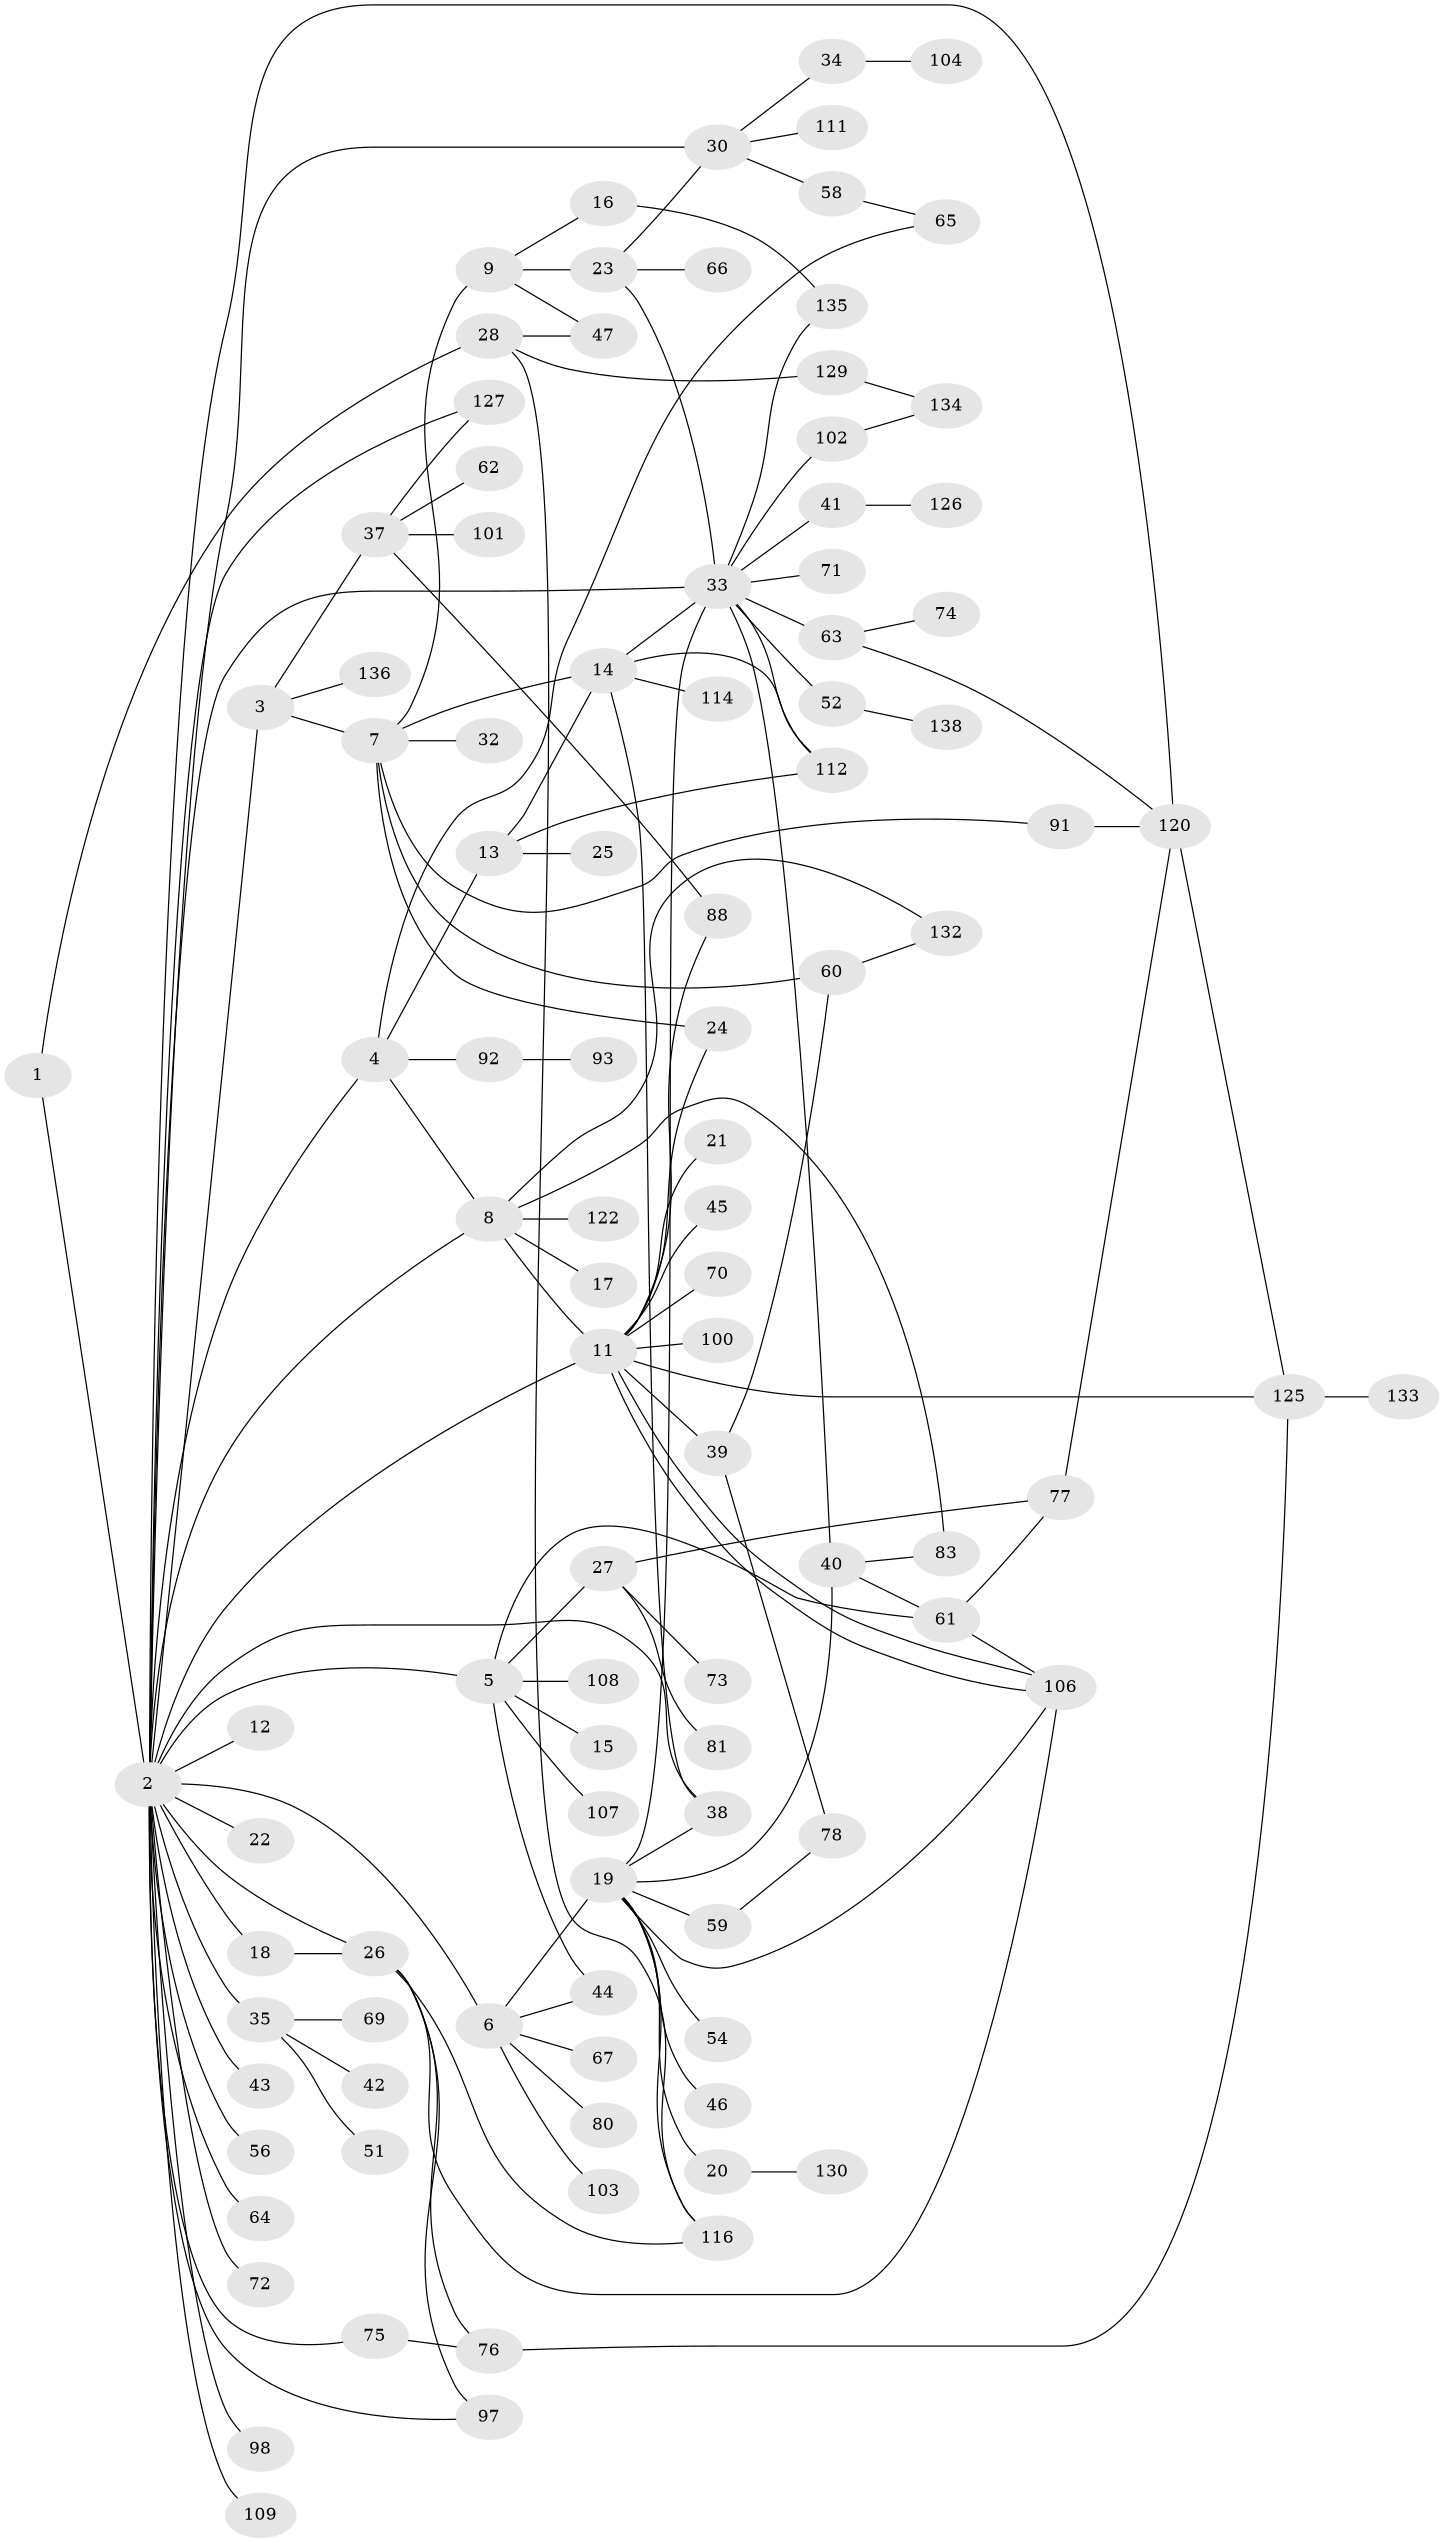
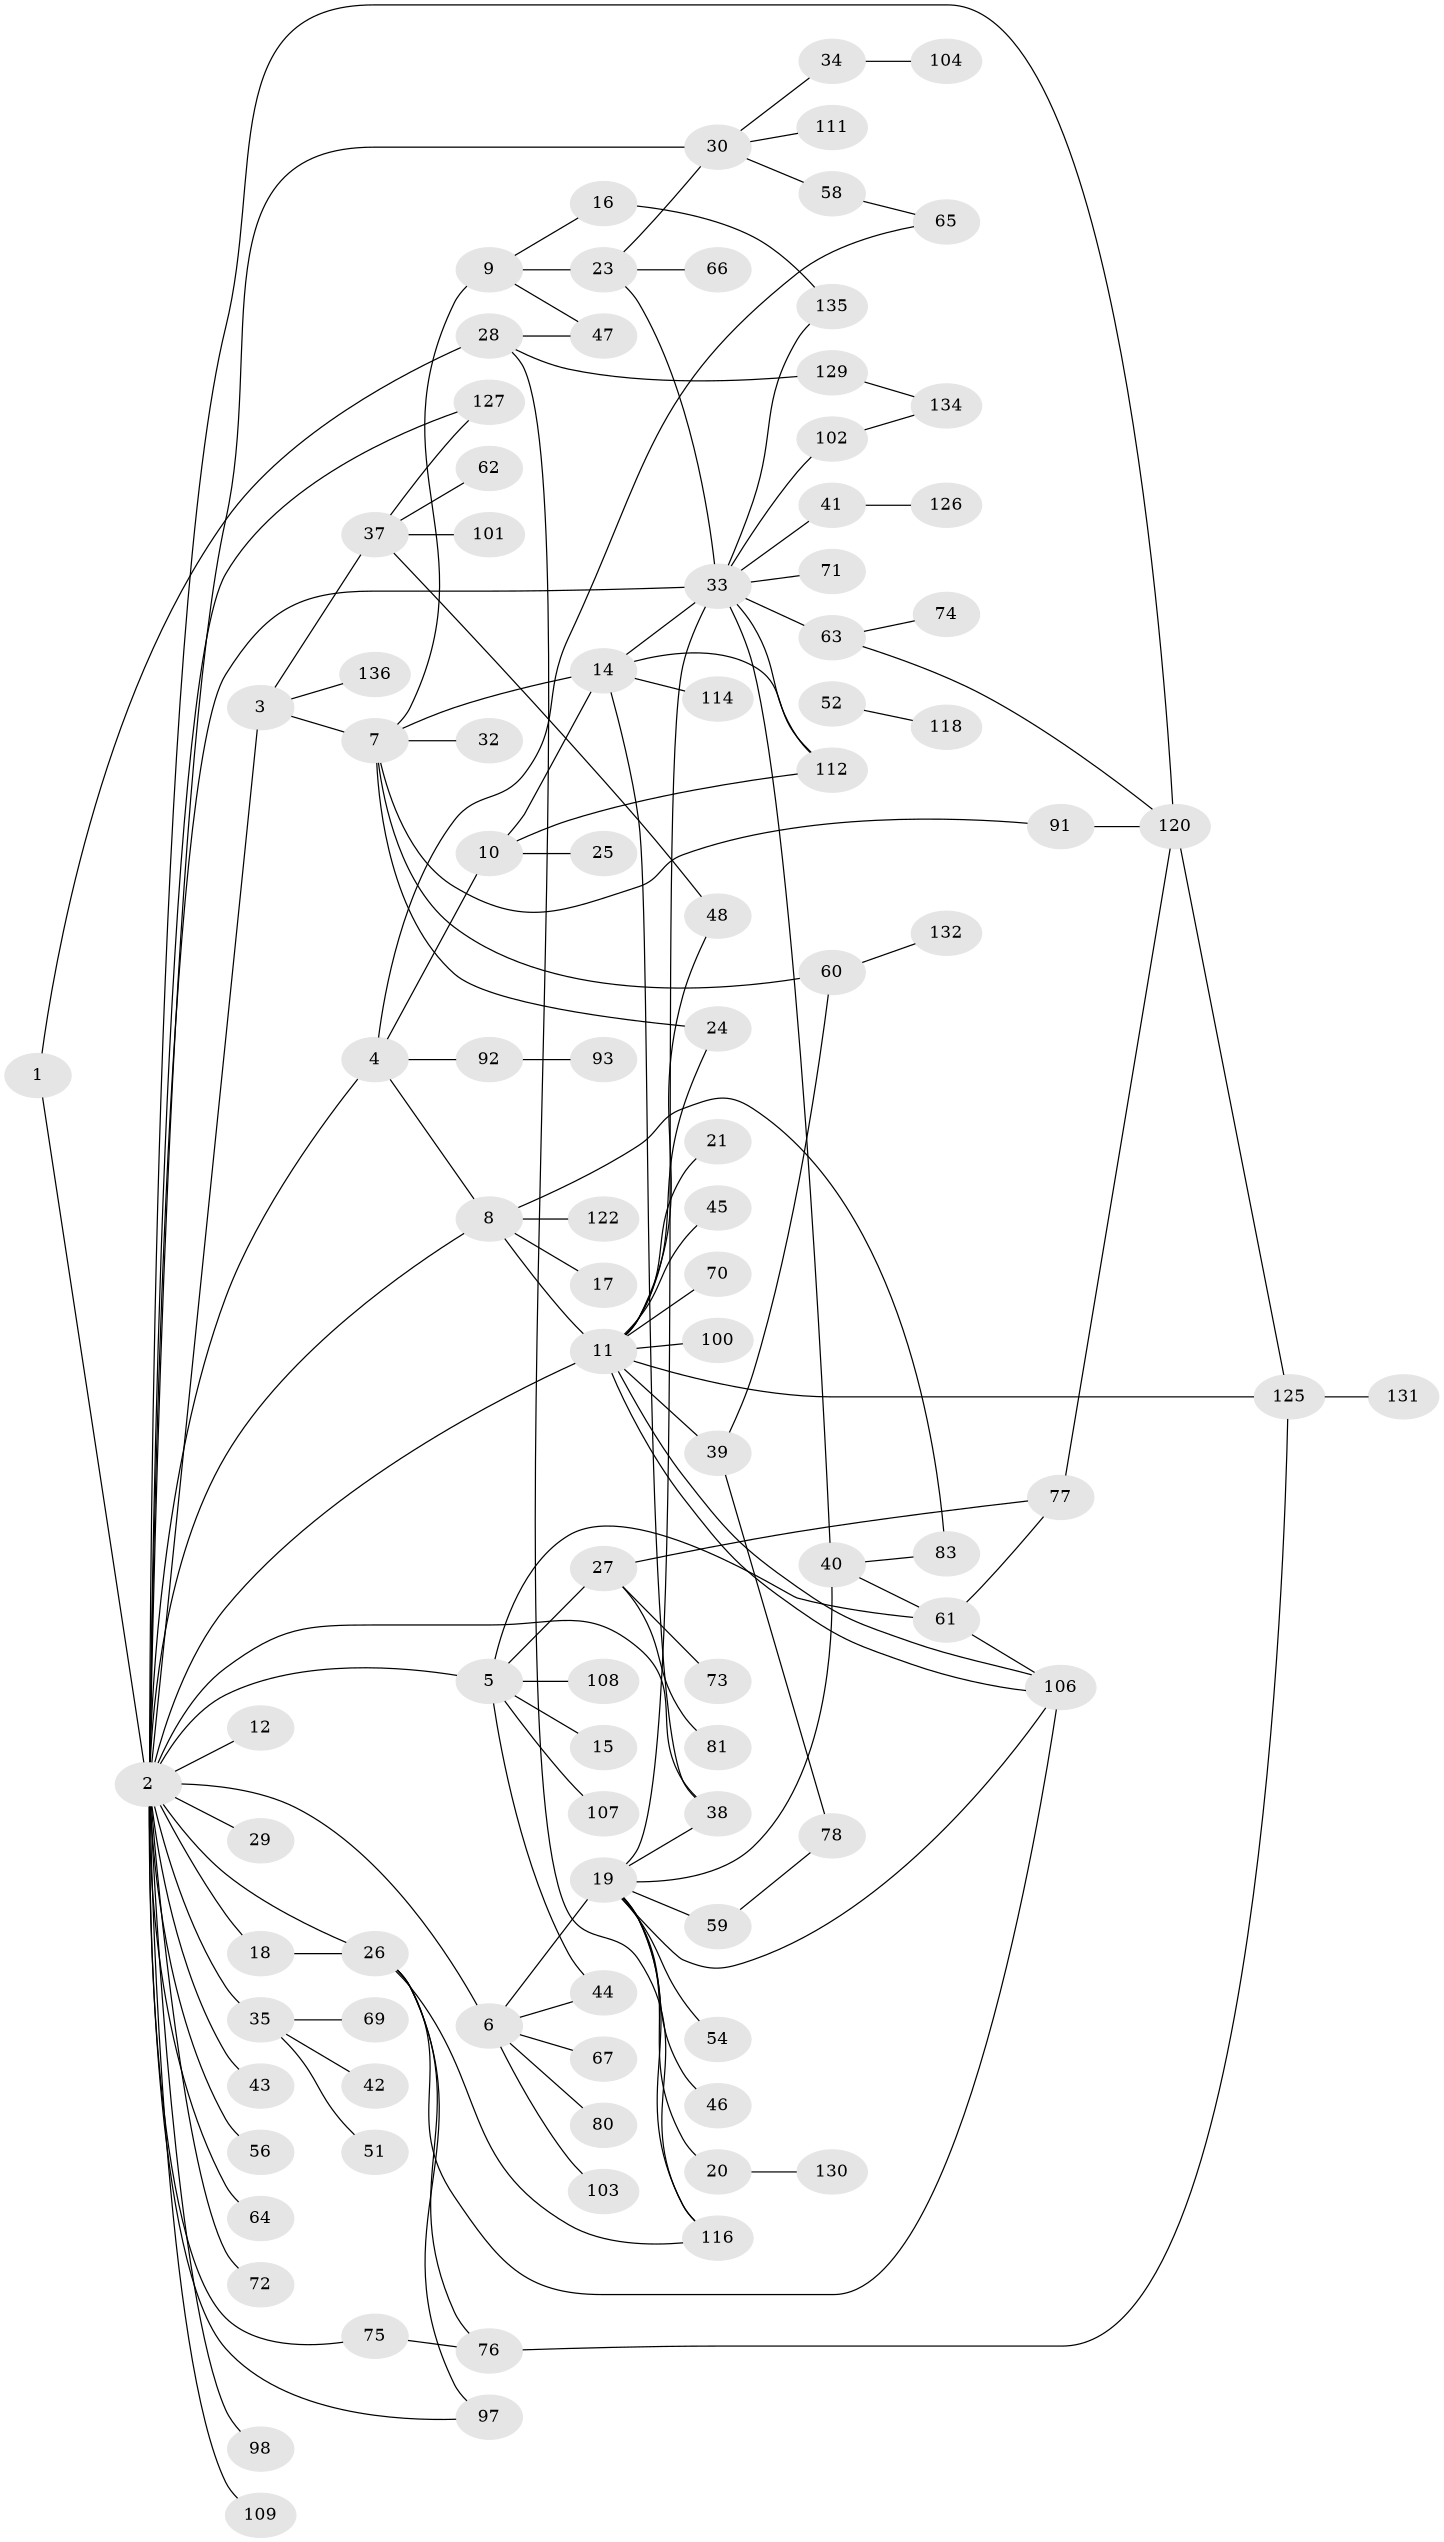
edge "33" -- "52": removed
node "138": label "138" -> "118"
node "13": label "13" -> "10"
node "88": label "88" -> "48"
edge "132" -- "8": removed
node "133": label "133" -> "131"
node "22": label "22" -> "29"
